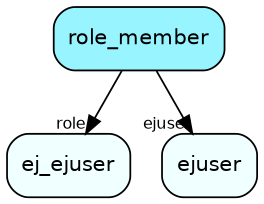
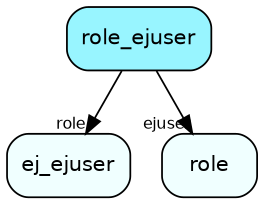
node "role_member": label "role_member" -> "role_ejuser"
node "ejuser": label "ejuser" -> "role"
